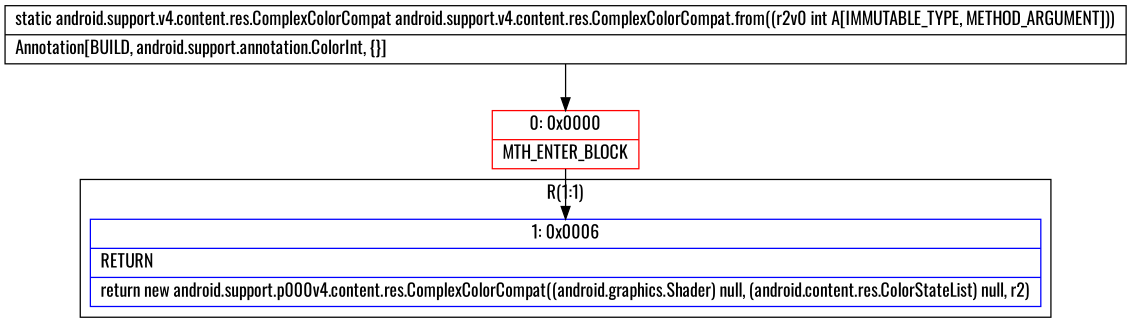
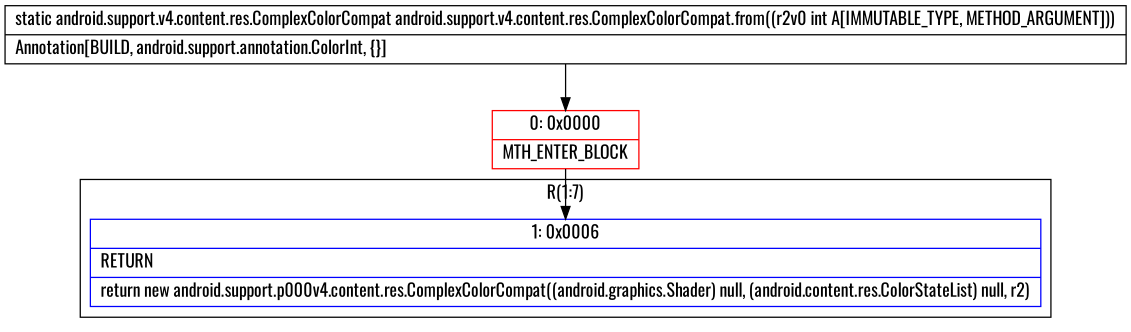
cluster "R(1:1)": label "R(1:1)" -> "R(1:7)"
